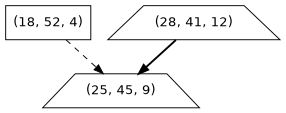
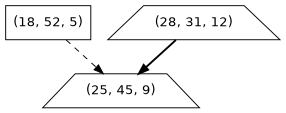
node "(18, 52, 4)": label "(18, 52, 4)" -> "(18, 52, 5)"
node "(28, 41, 12)": label "(28, 41, 12)" -> "(28, 31, 12)"
